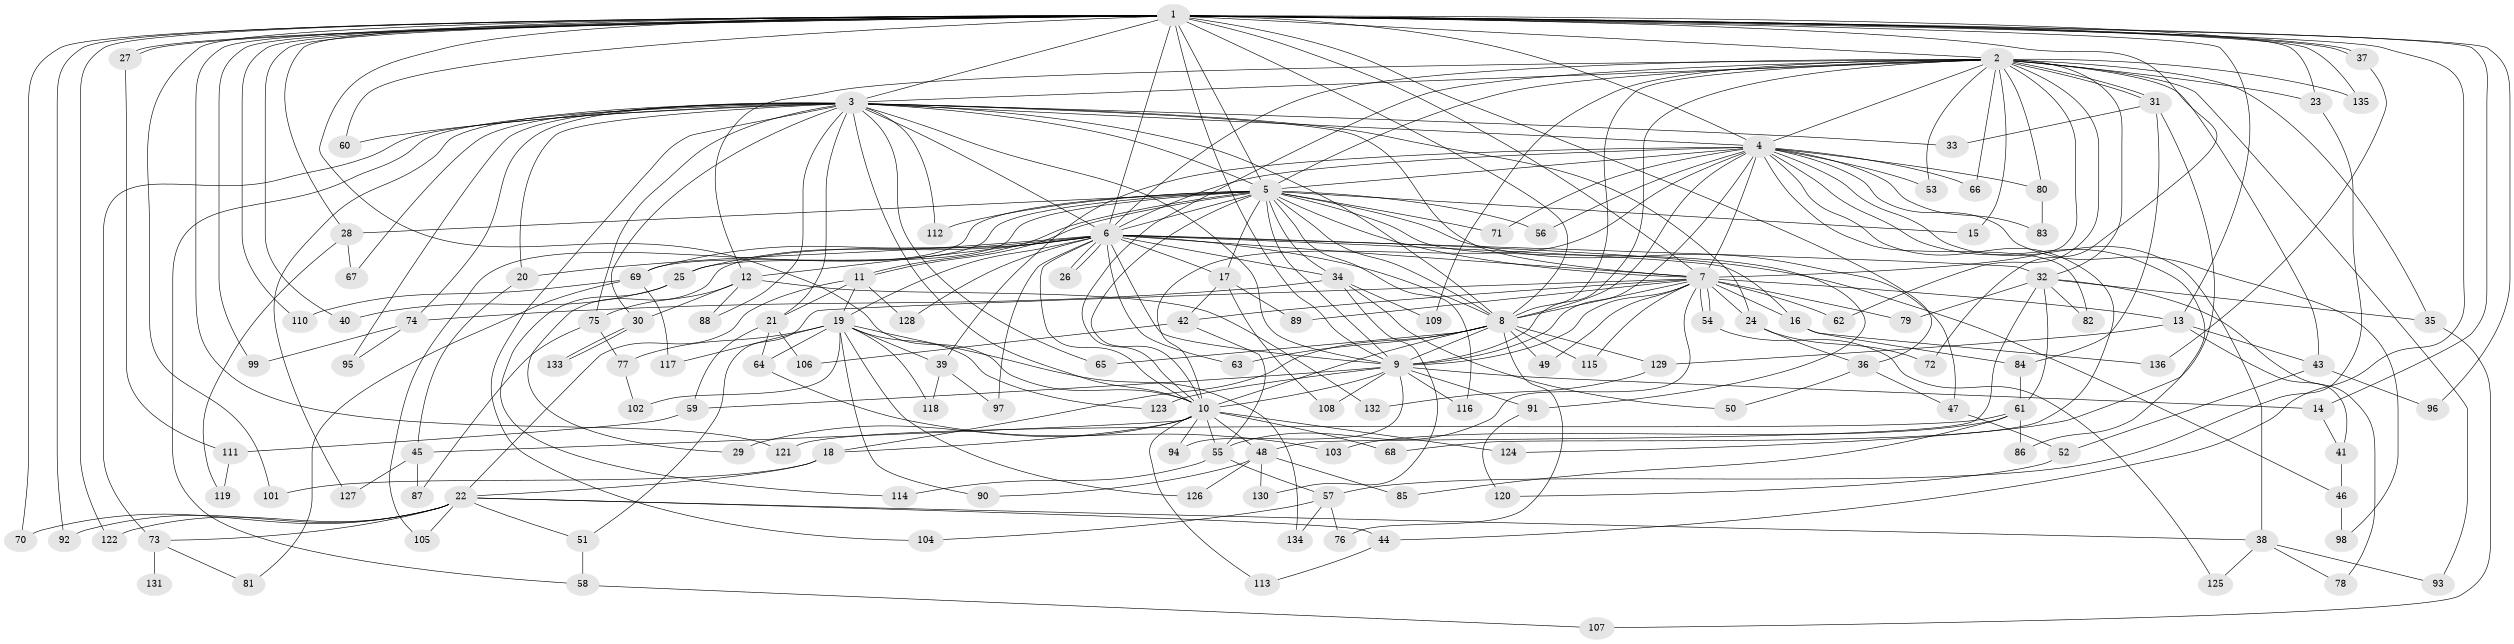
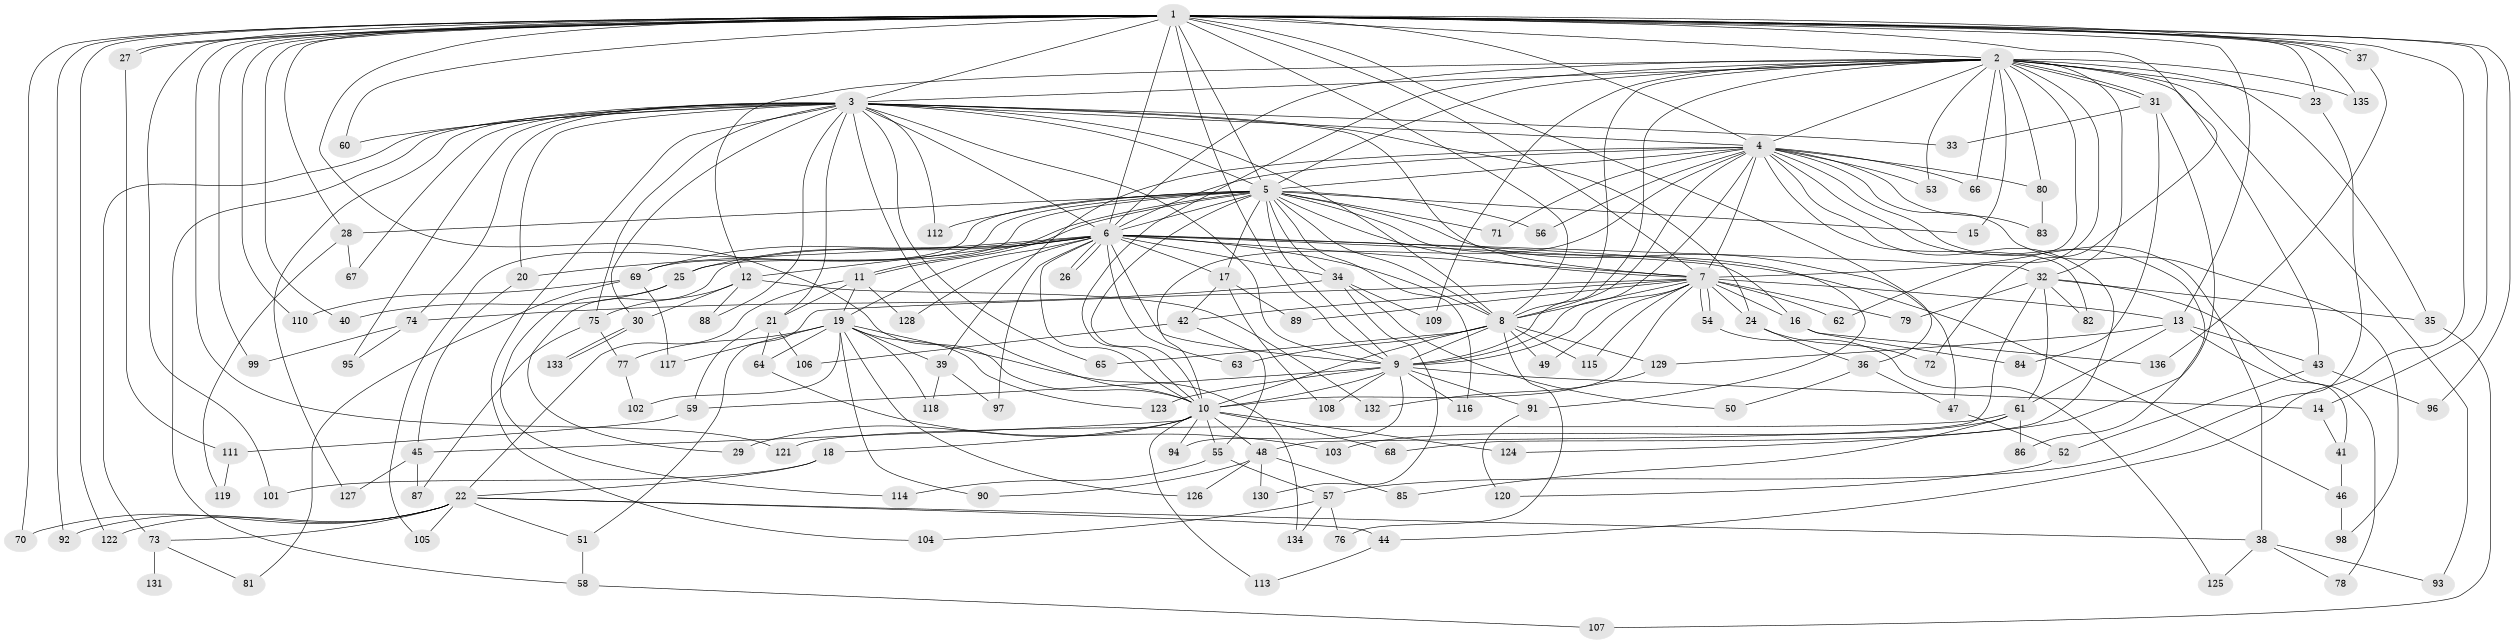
edge "84" -- "61": now "13" -- "61"
edge "8" -- "18": removed
edge "7" -- "55": now "7" -- "10"
